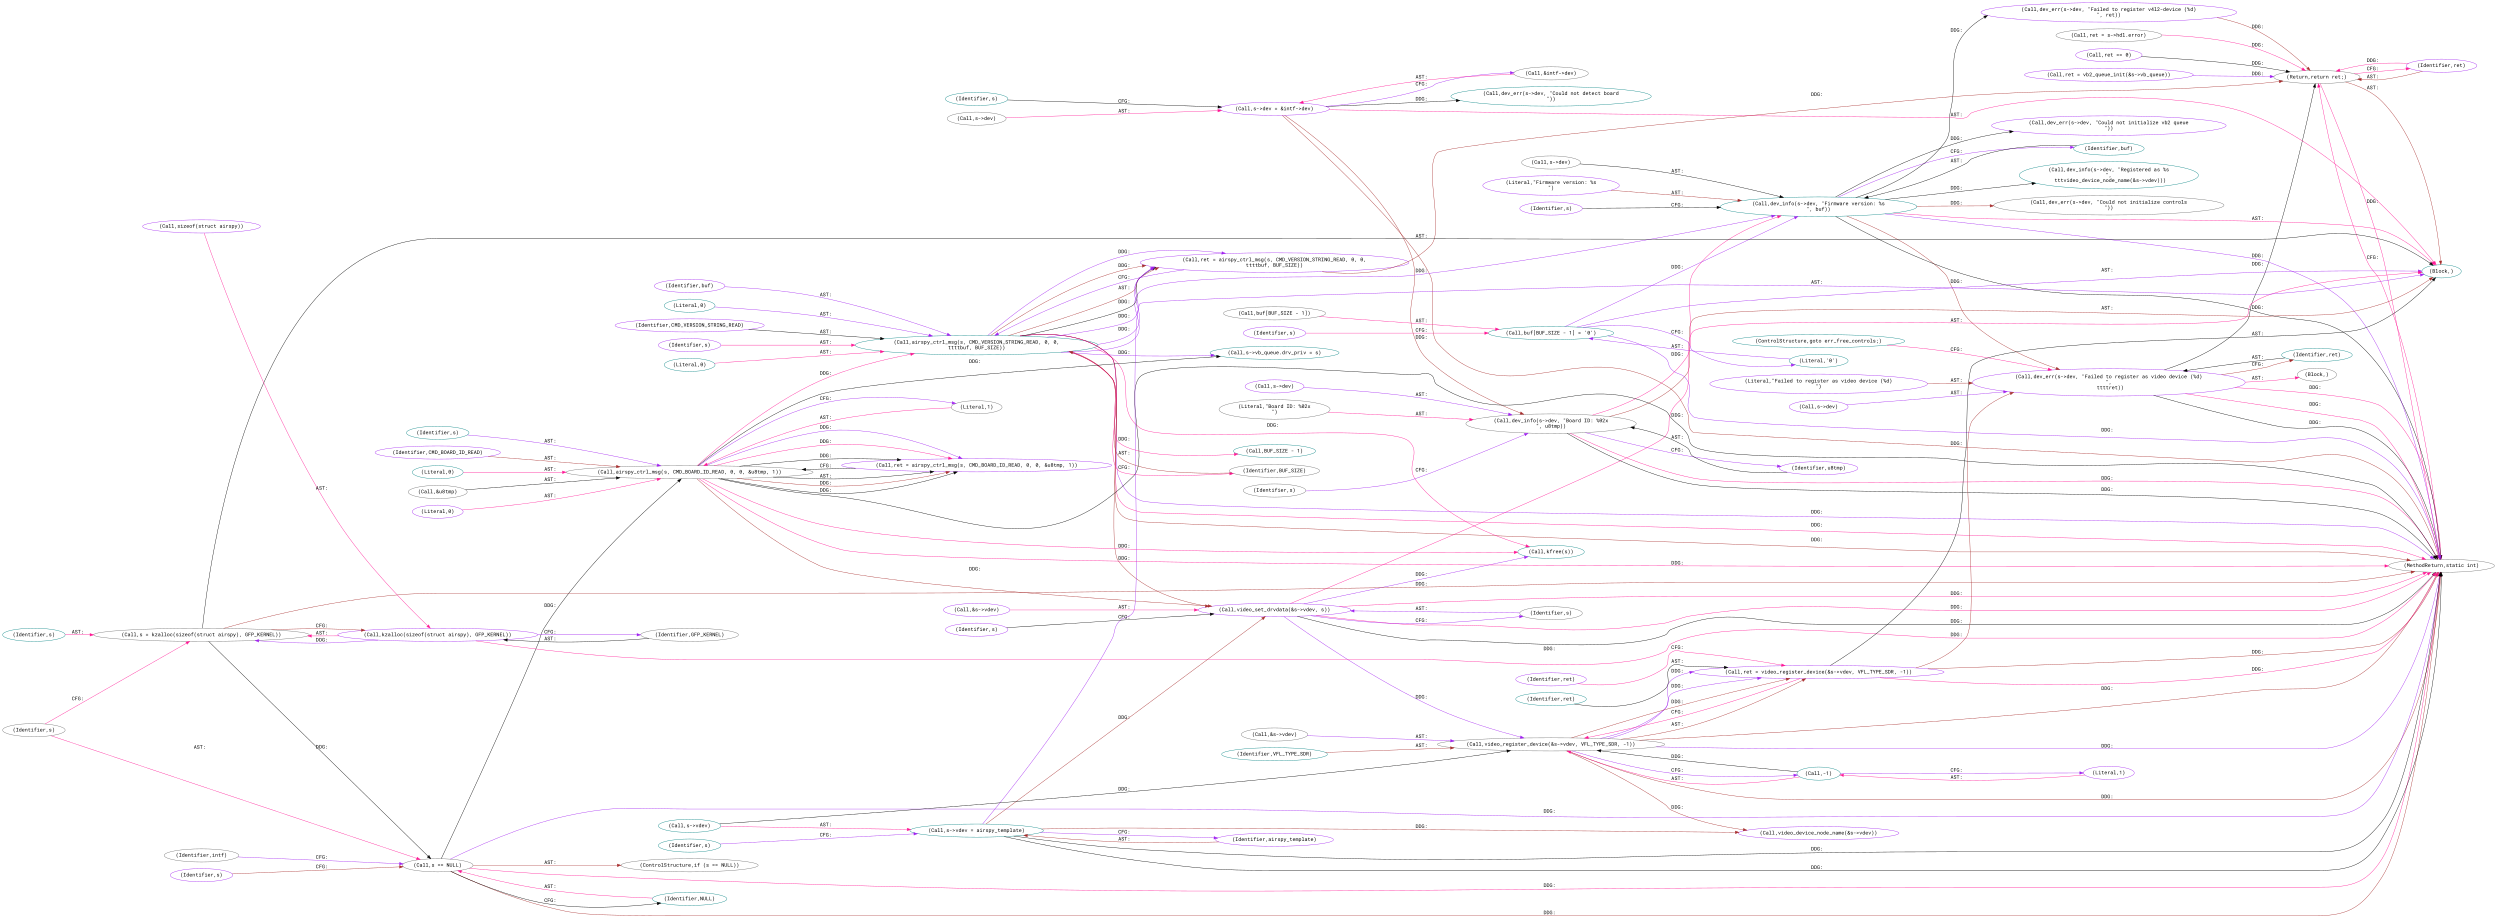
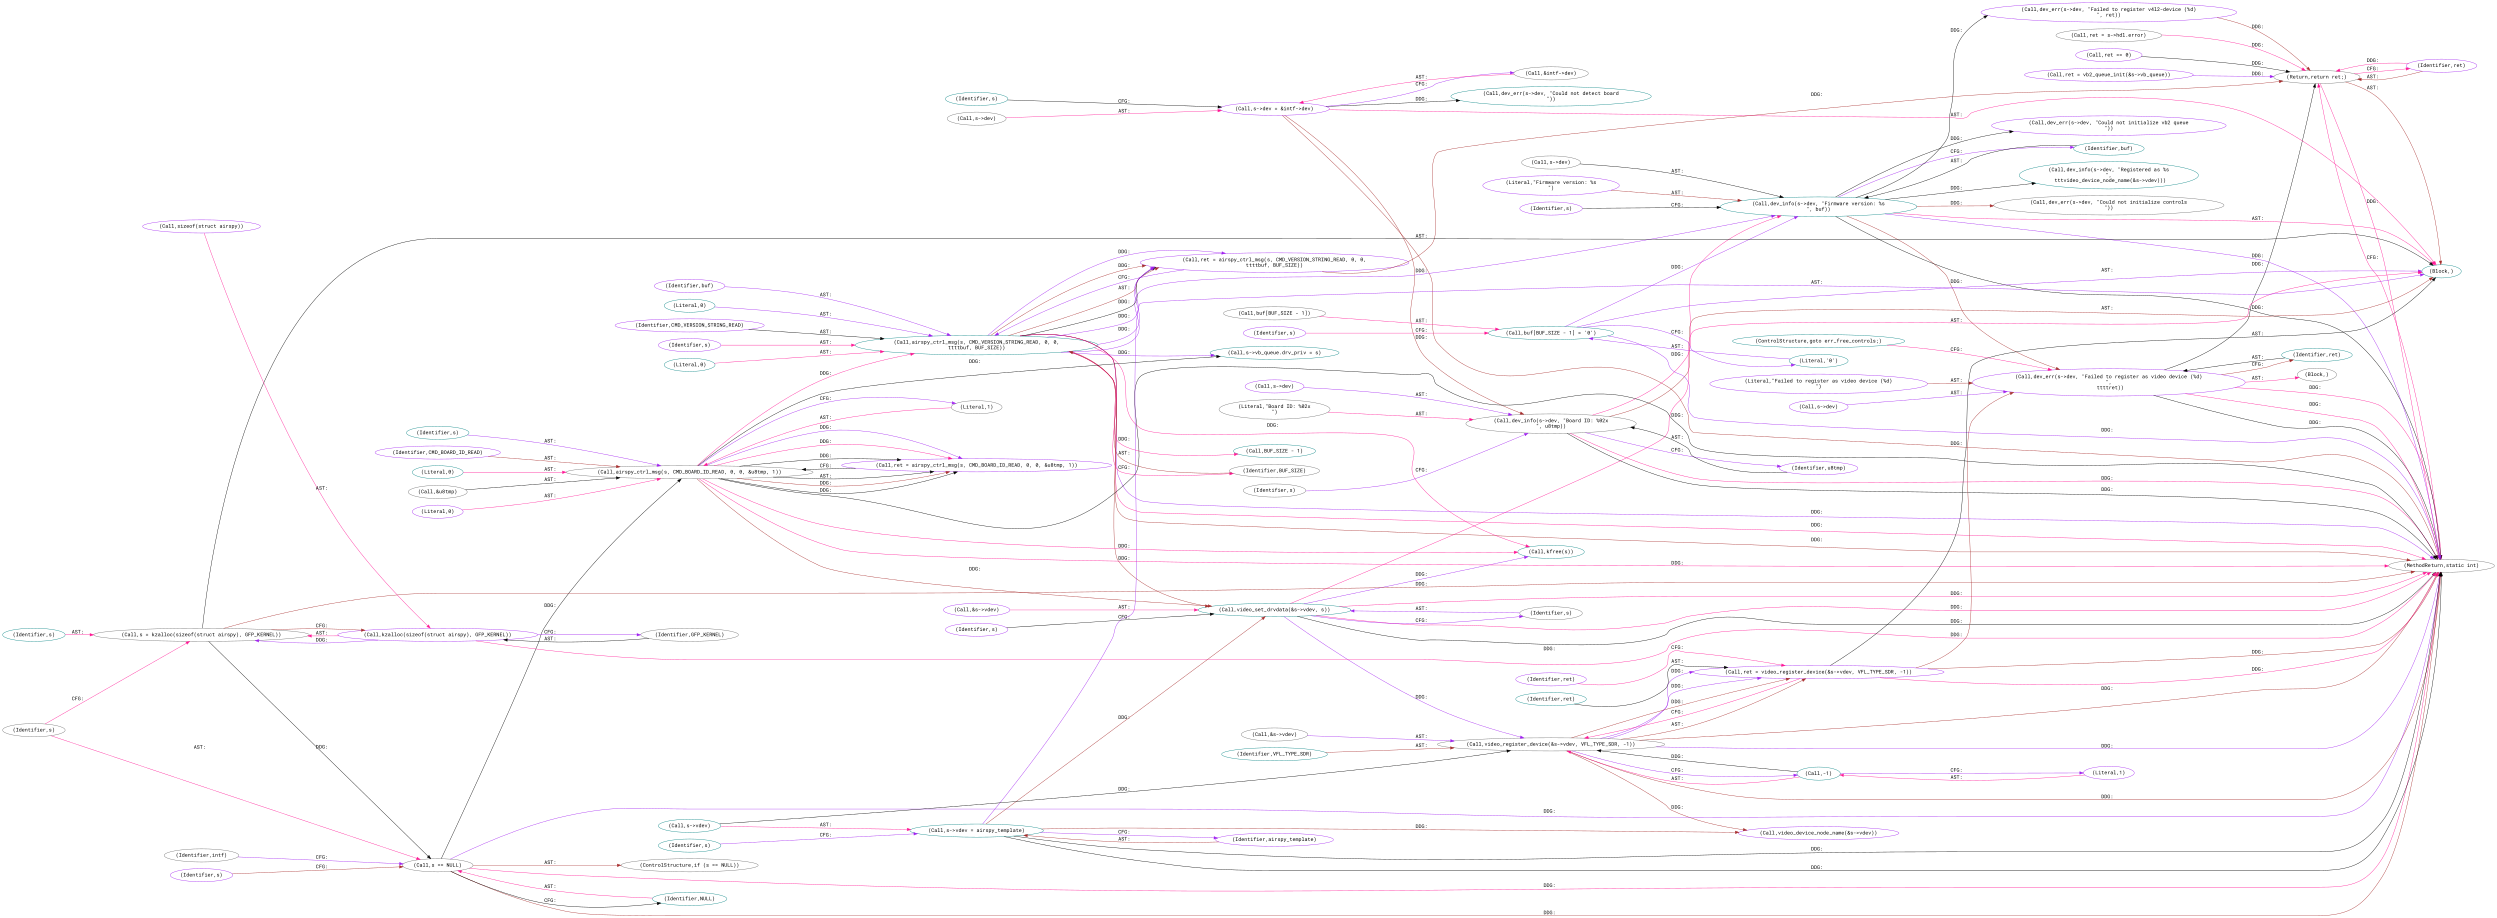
node "(Call,video_set_drvdata(&s->vdev, s))": color purple -> teal
